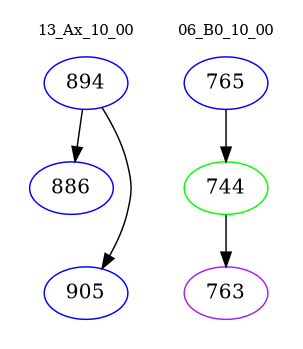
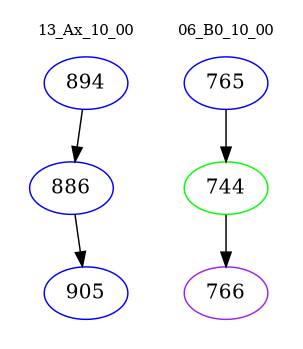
edge "894" -> "905": now "886" -> "905"
node "763": label "763" -> "766"
